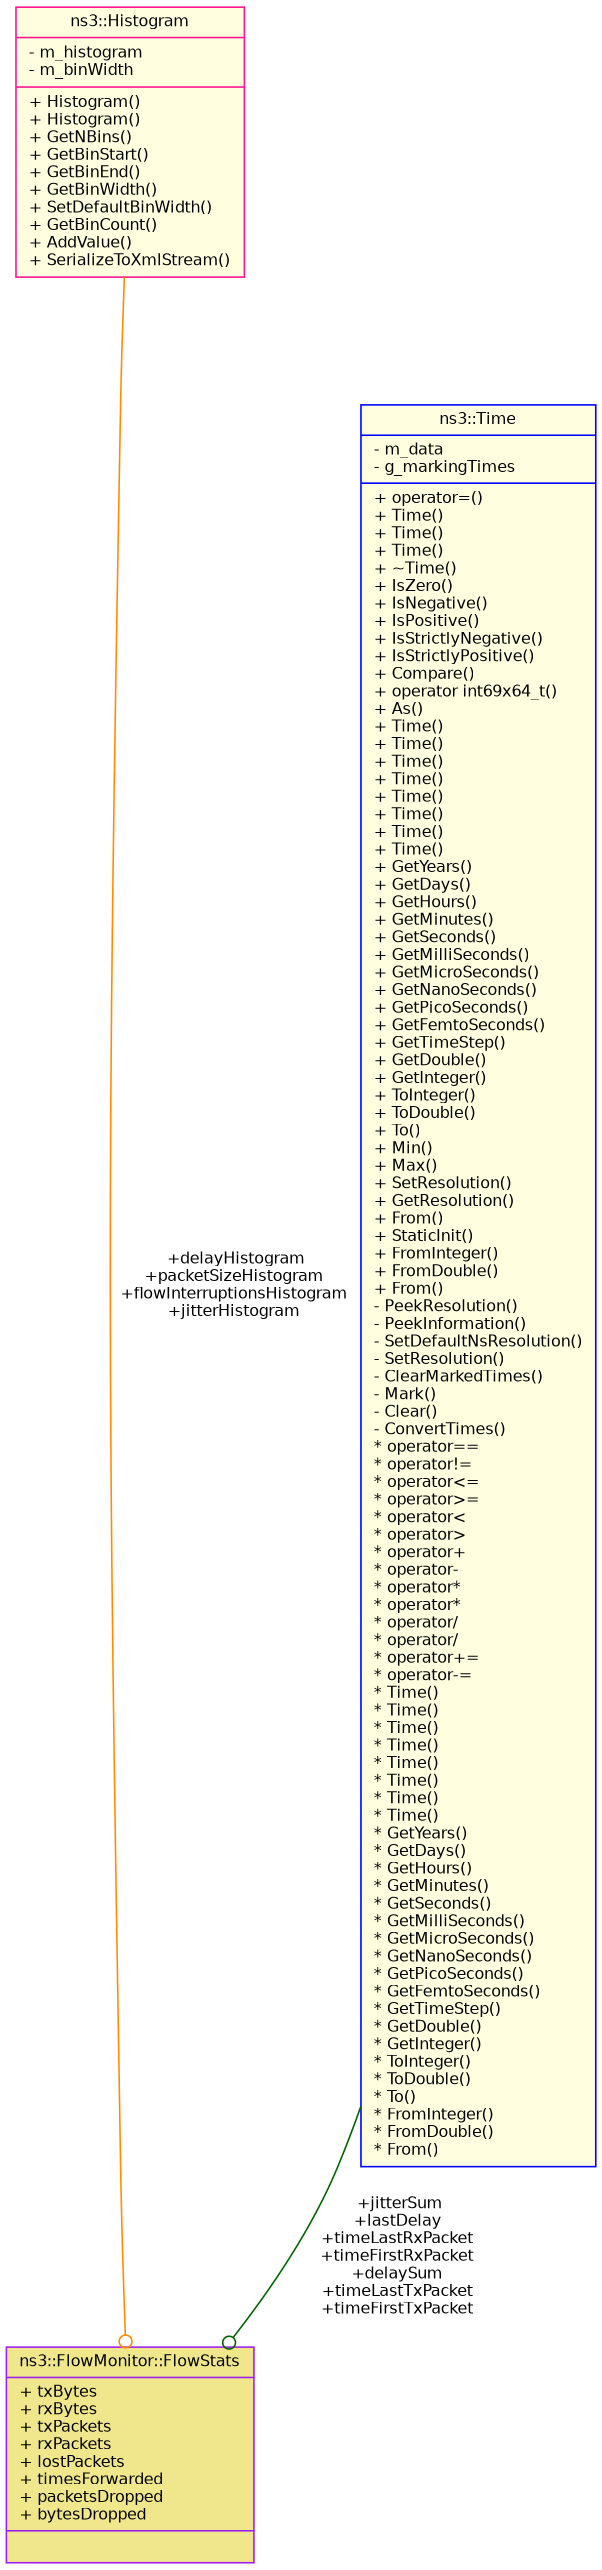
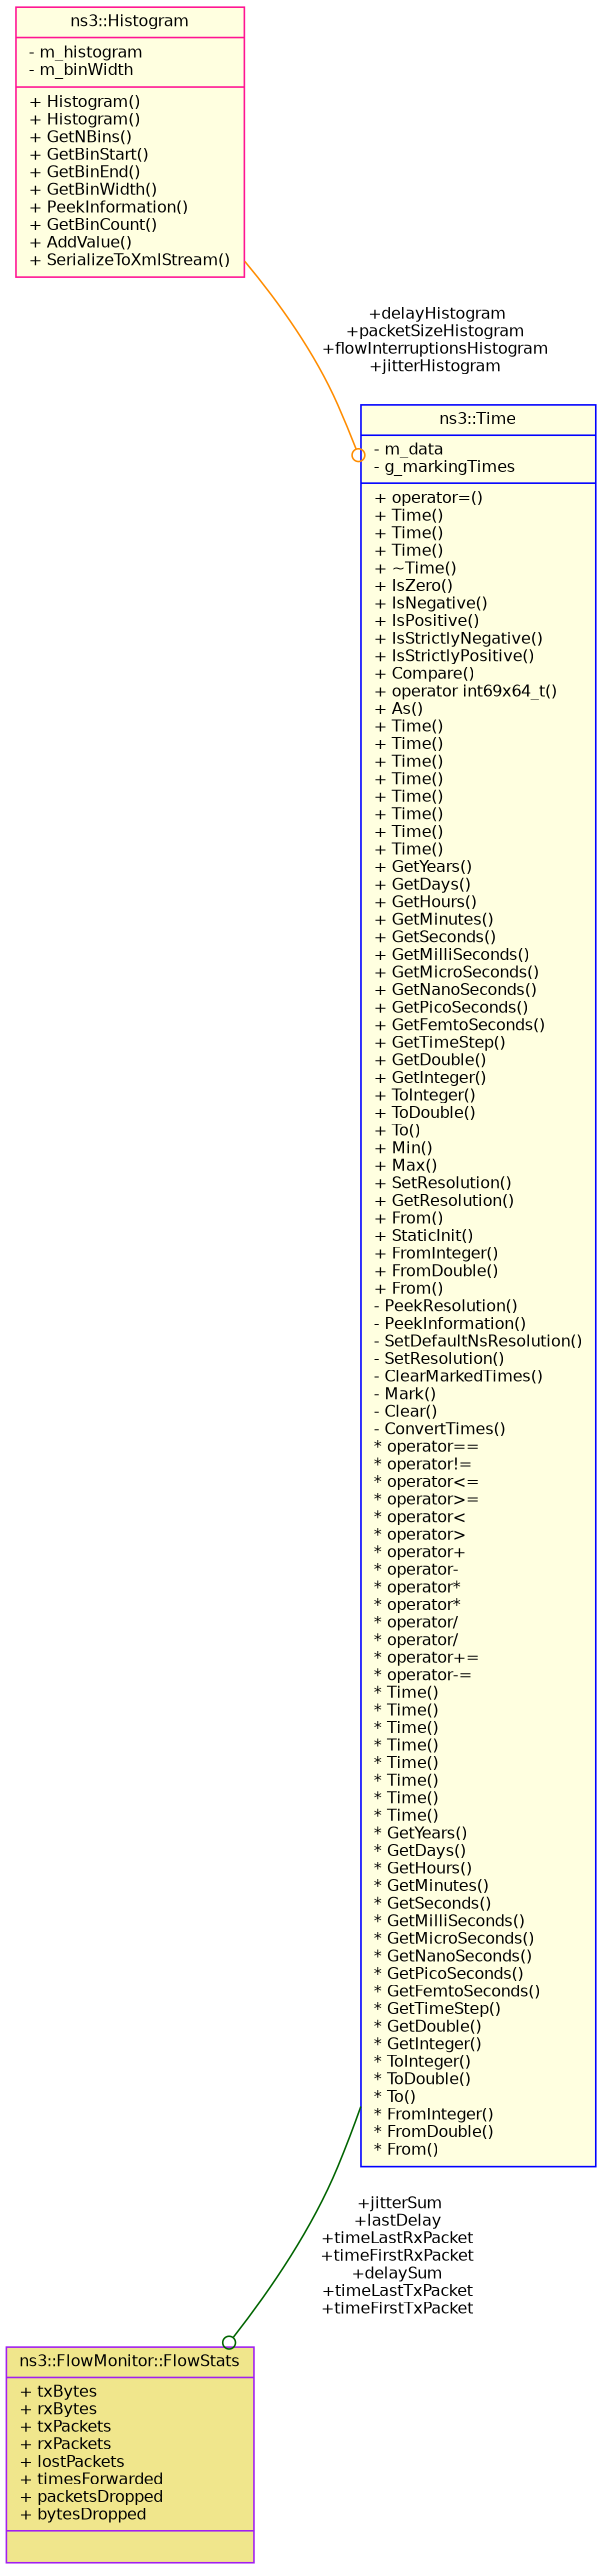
node "ns3::Histogram": text "+ SetDefaultBinWidth()" -> "+ PeekInformation()"
edge "ns3::Histogram" -> "ns3::FlowMonitor::FlowStats": now "ns3::Histogram" -> "ns3::Time"
